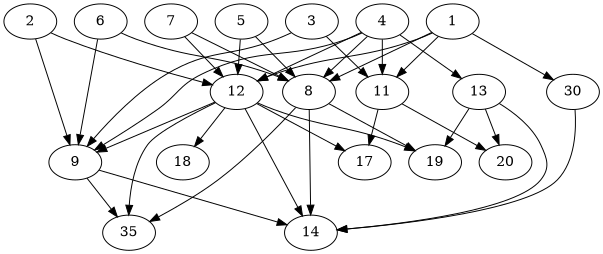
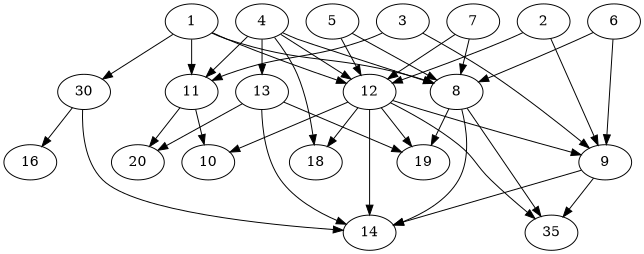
edge "4" -> "9": now "4" -> "18"
node "16": added
node "17": label "17" -> "10"
